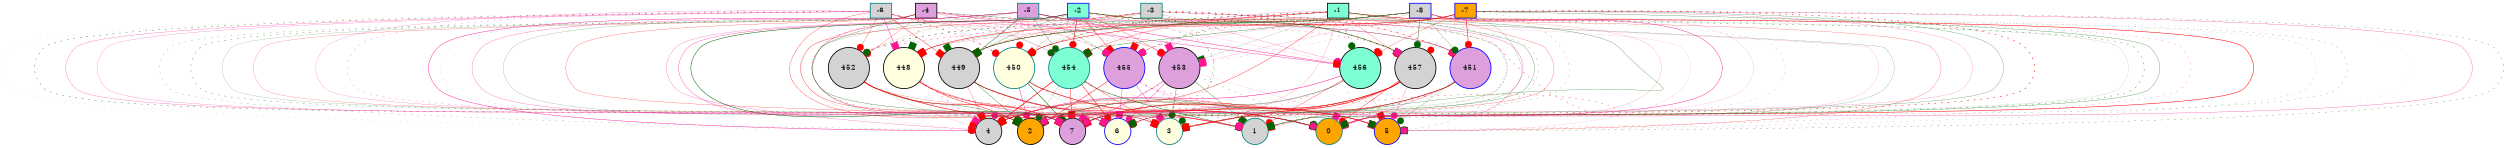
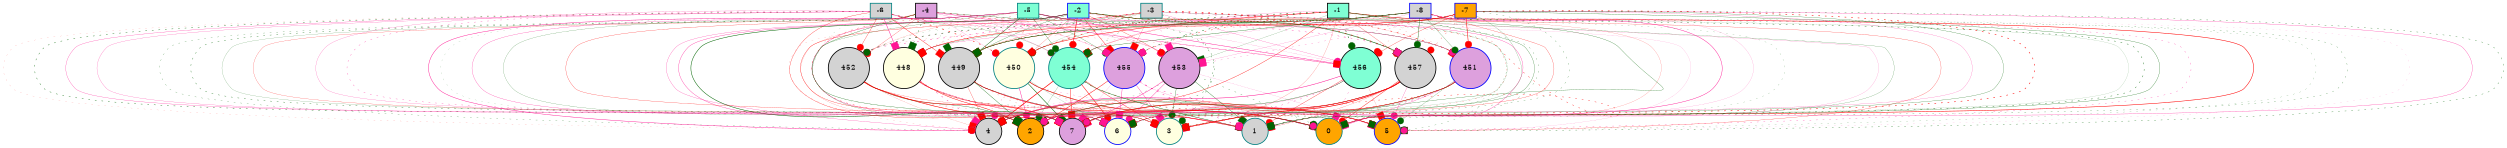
node "-5": fillcolor plum -> aquamarine
